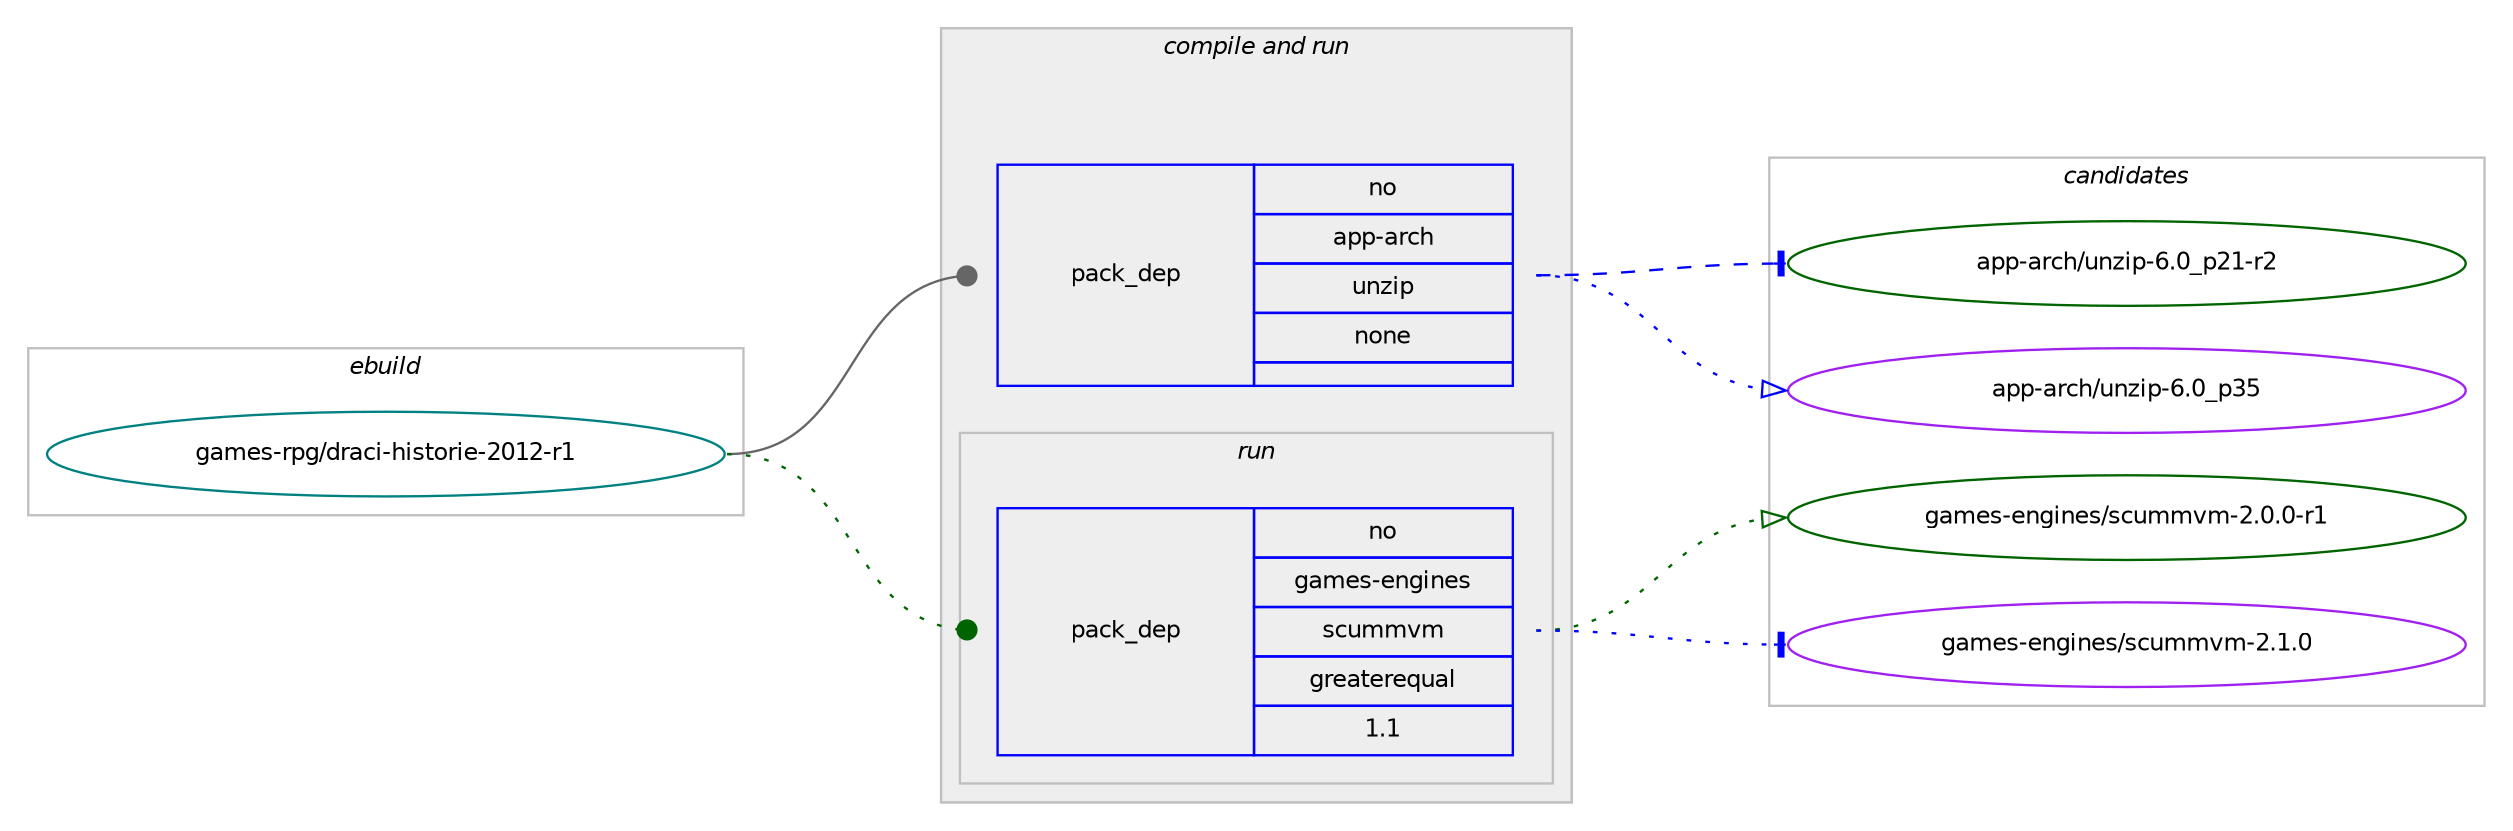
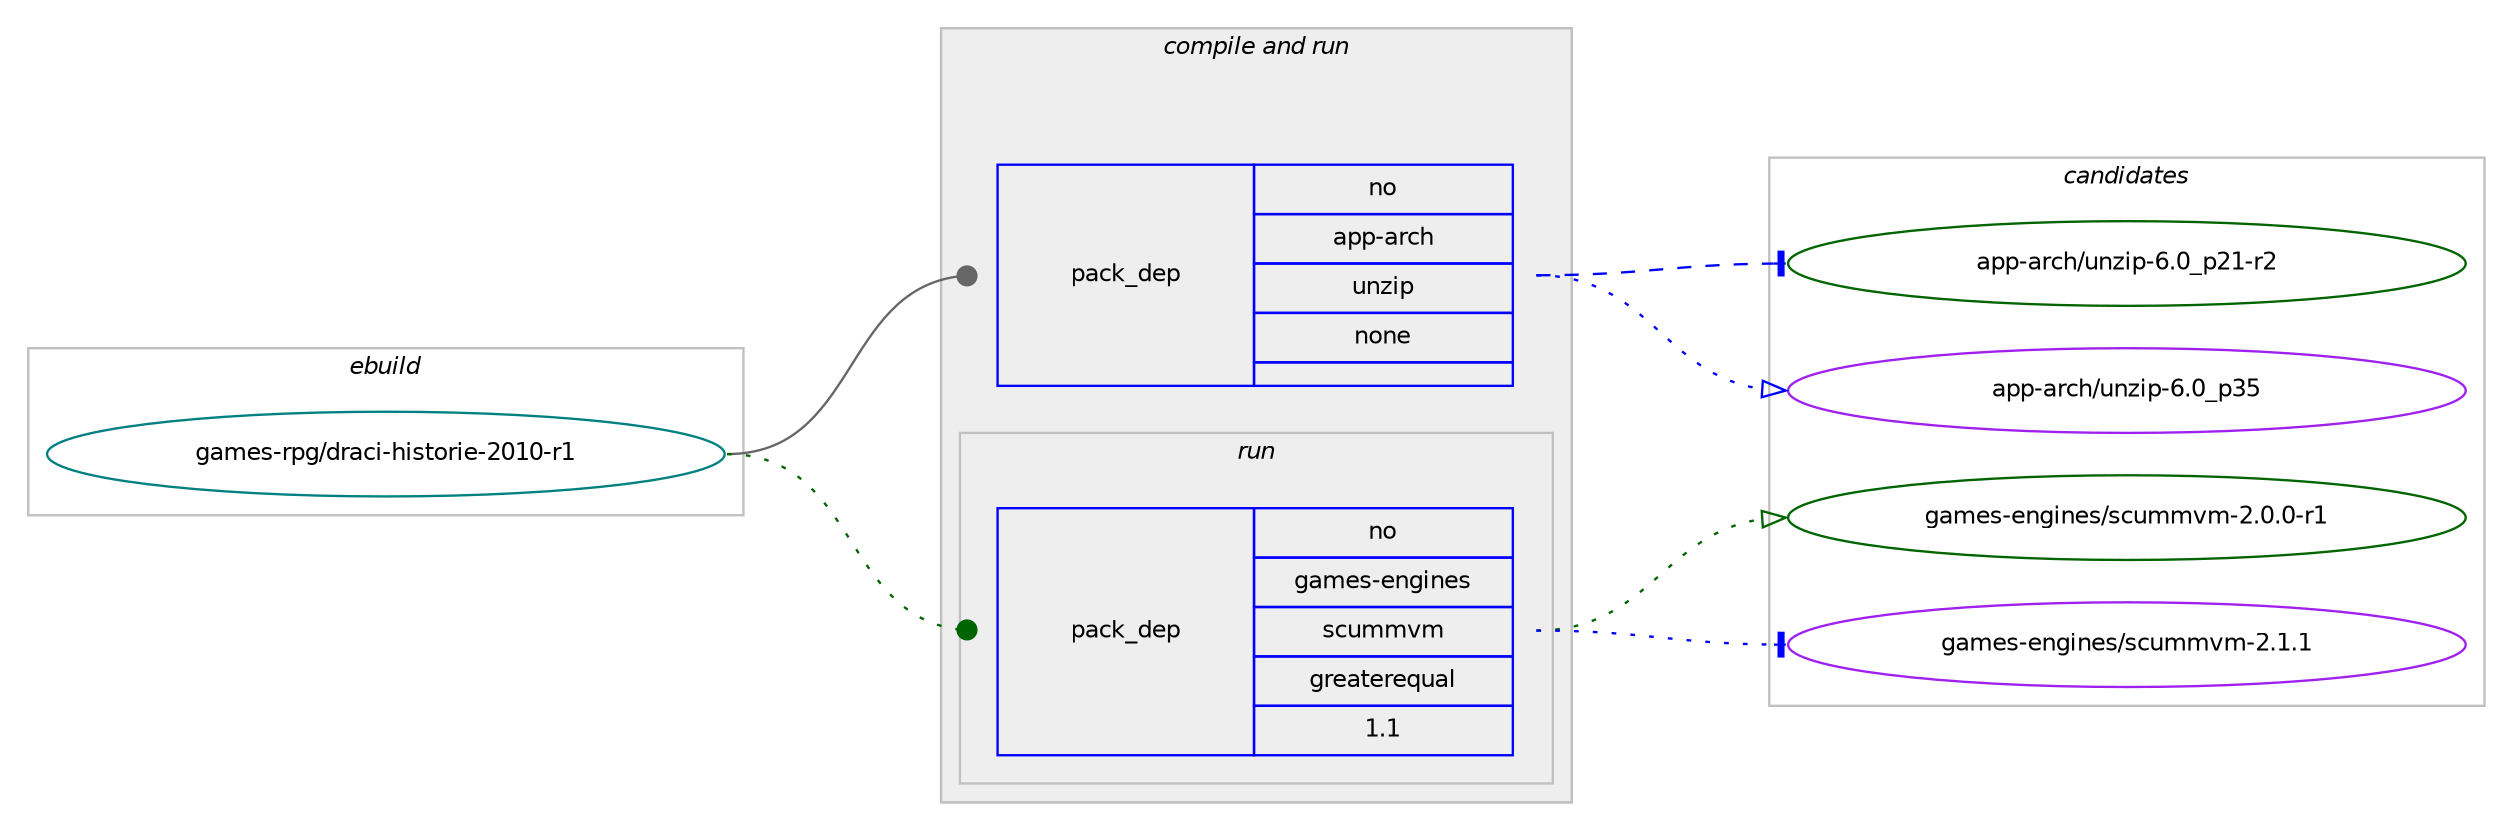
node "games-rpg/draci-historie-2012-r1": label "games-rpg/draci-historie-2012-r1" -> "games-rpg/draci-historie-2010-r1"
node "games-engines/scummvm-2.1.0": label "games-engines/scummvm-2.1.0" -> "games-engines/scummvm-2.1.1"
